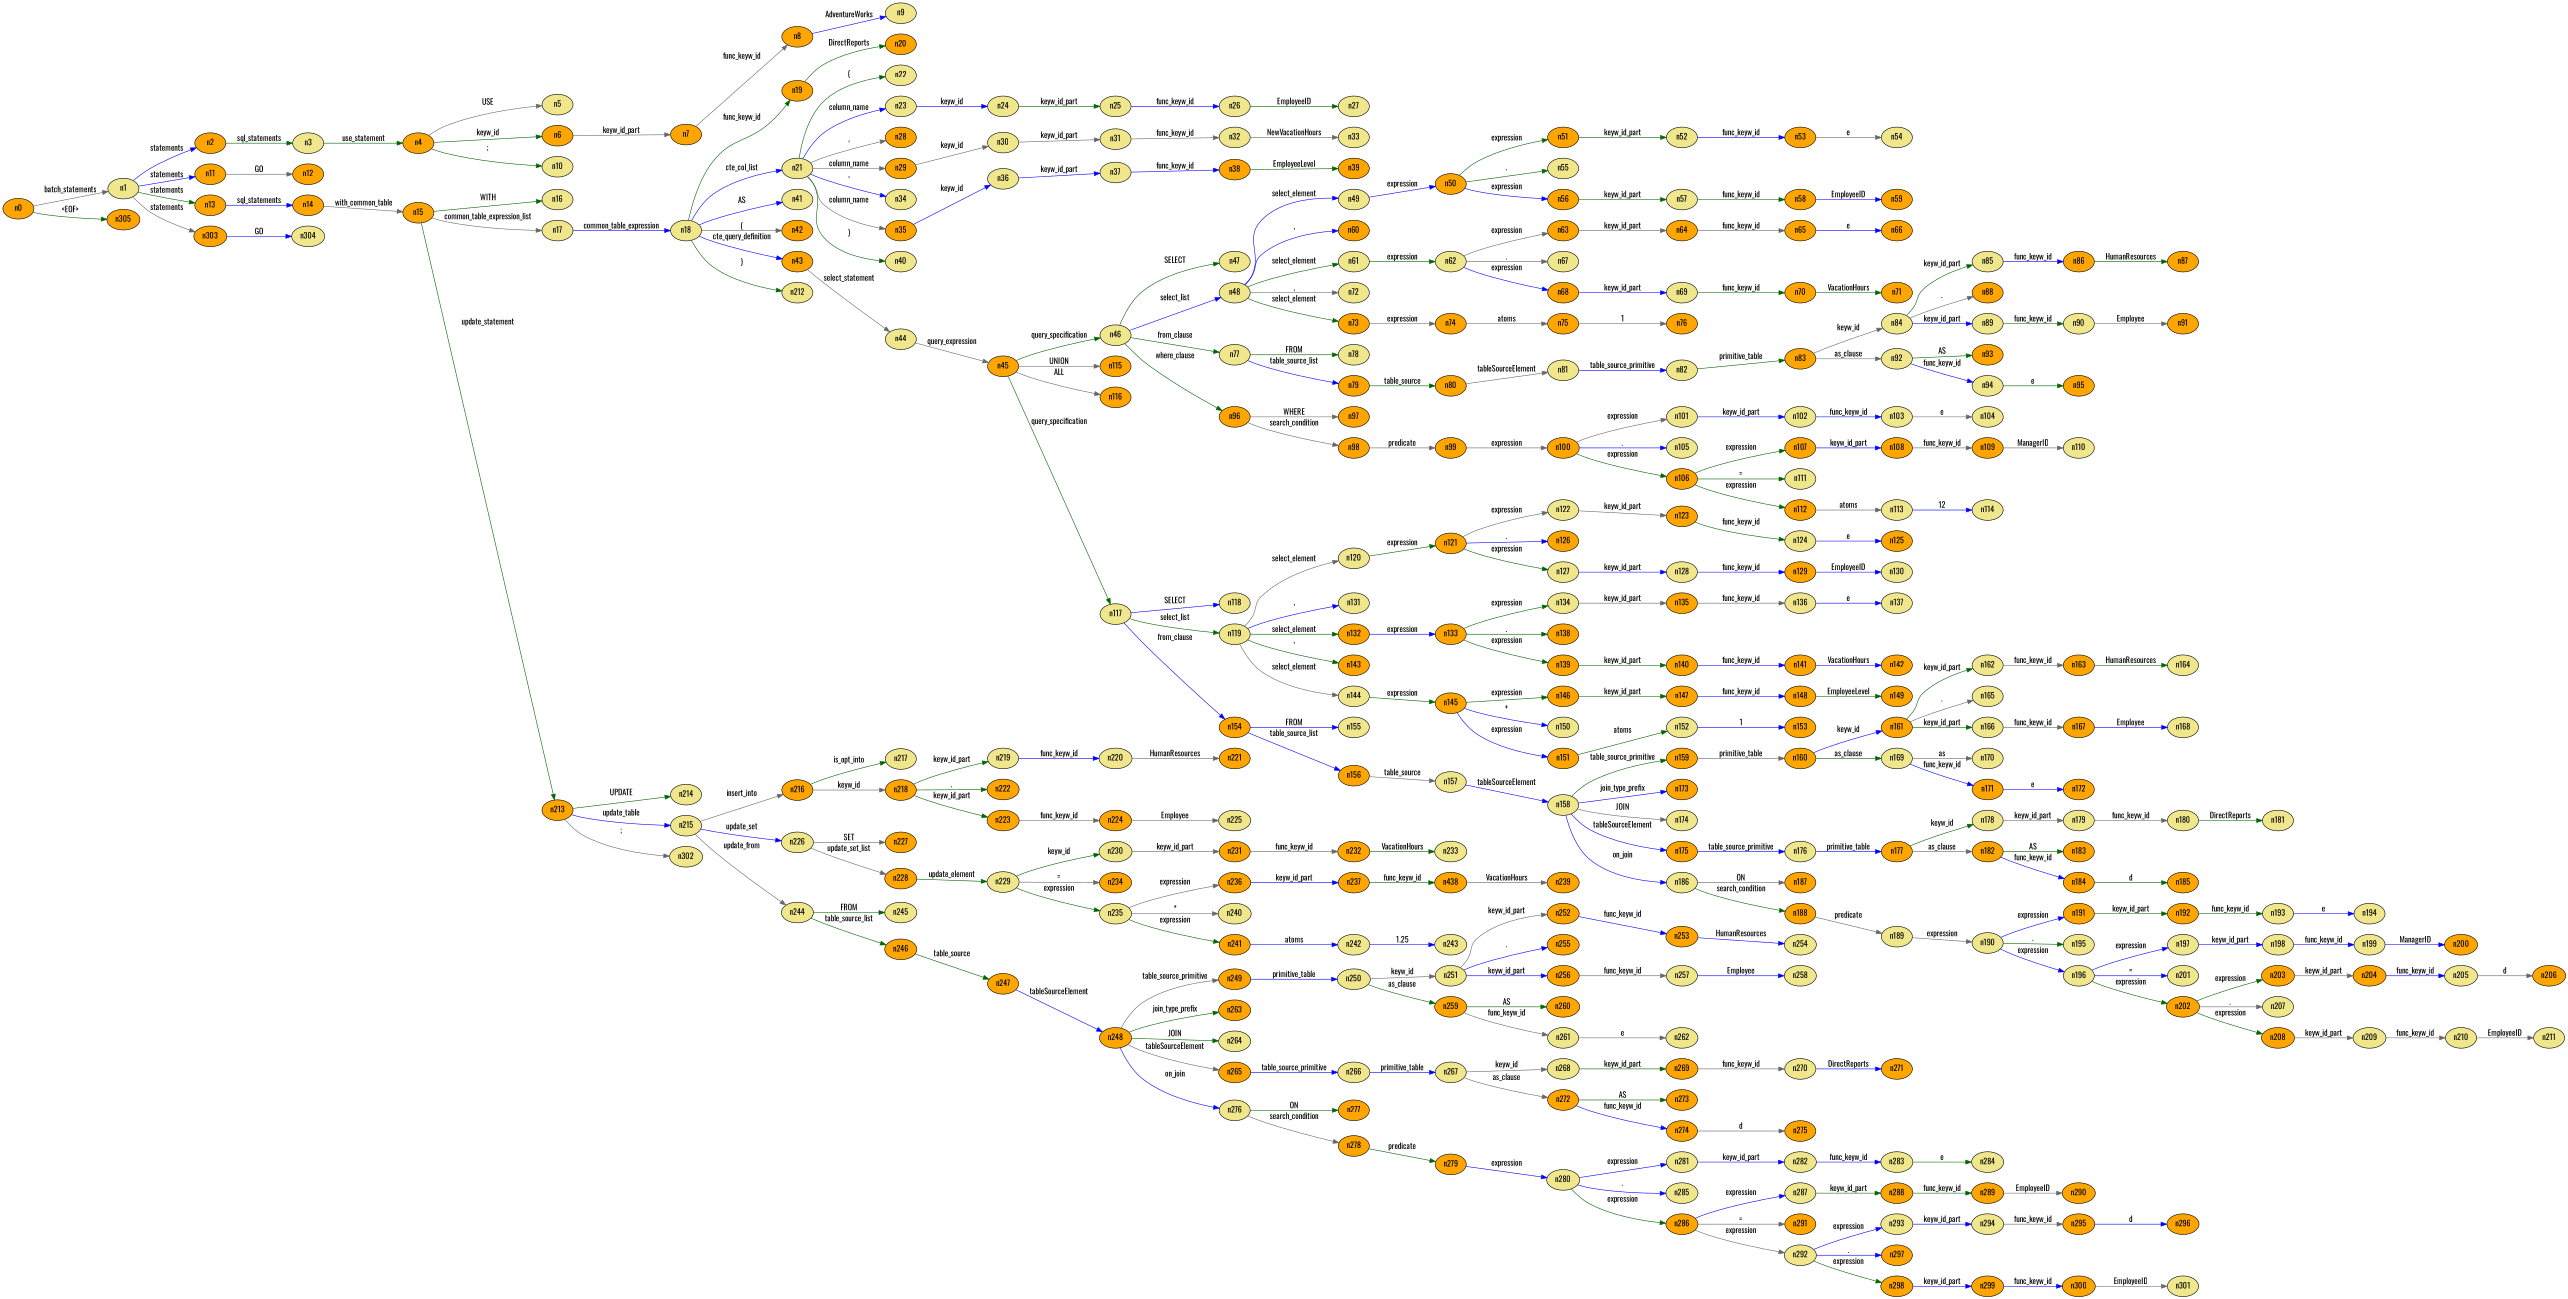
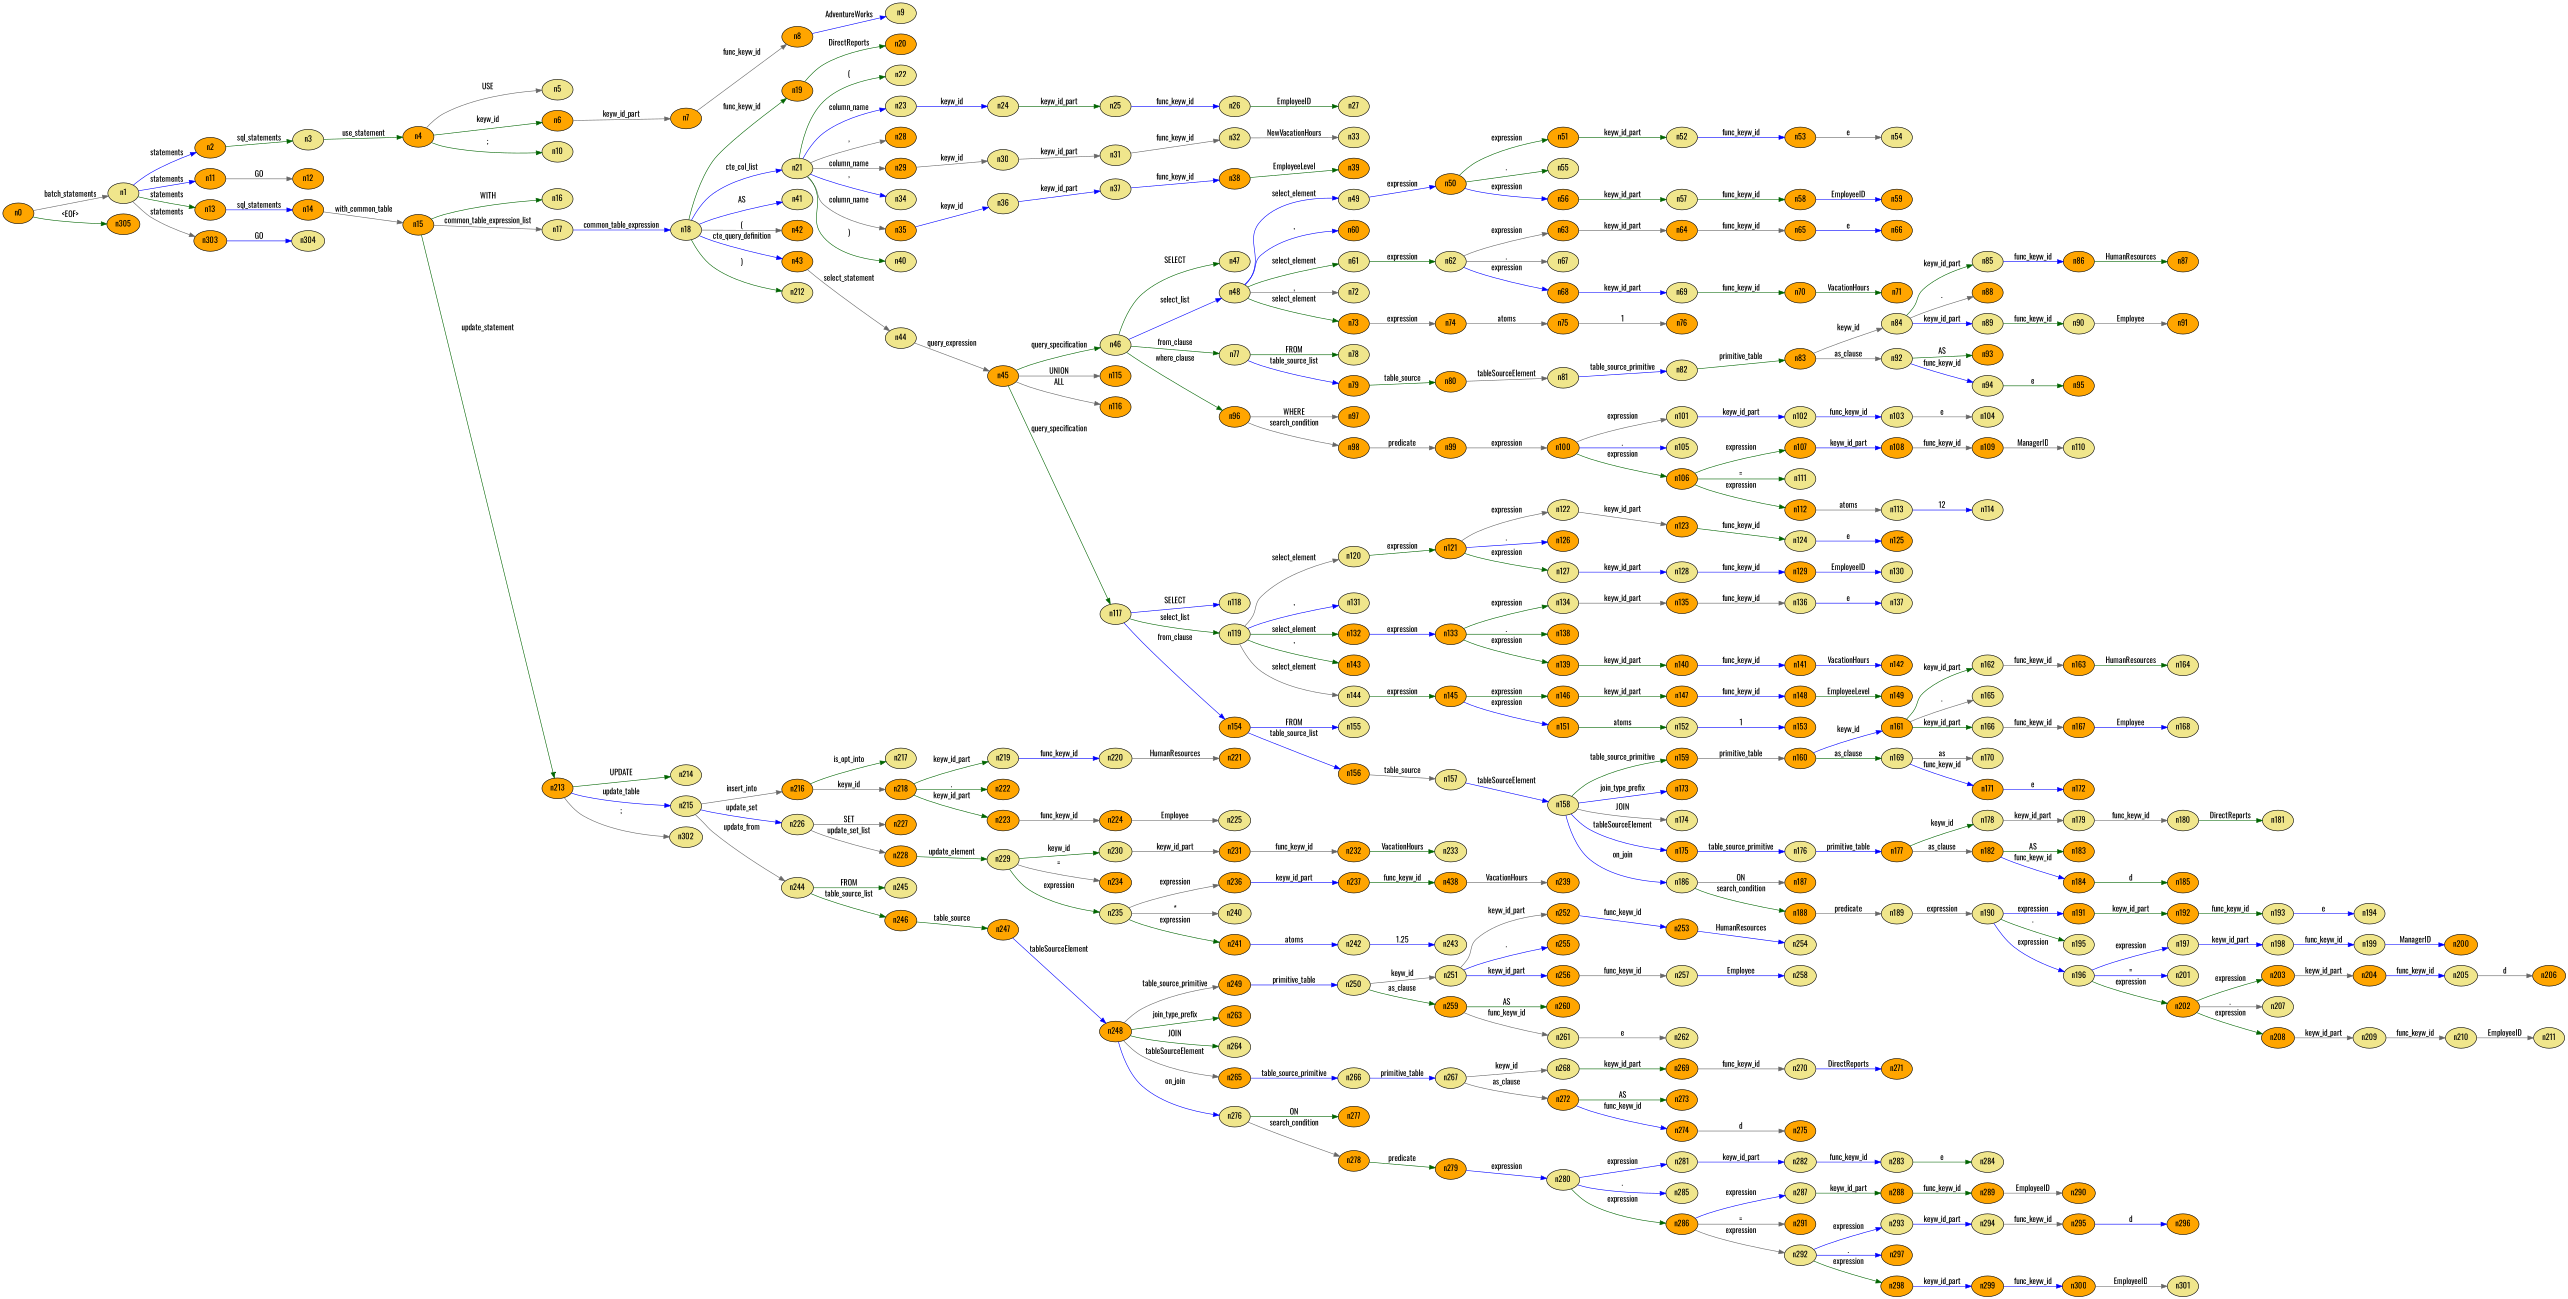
node "n150": removed
